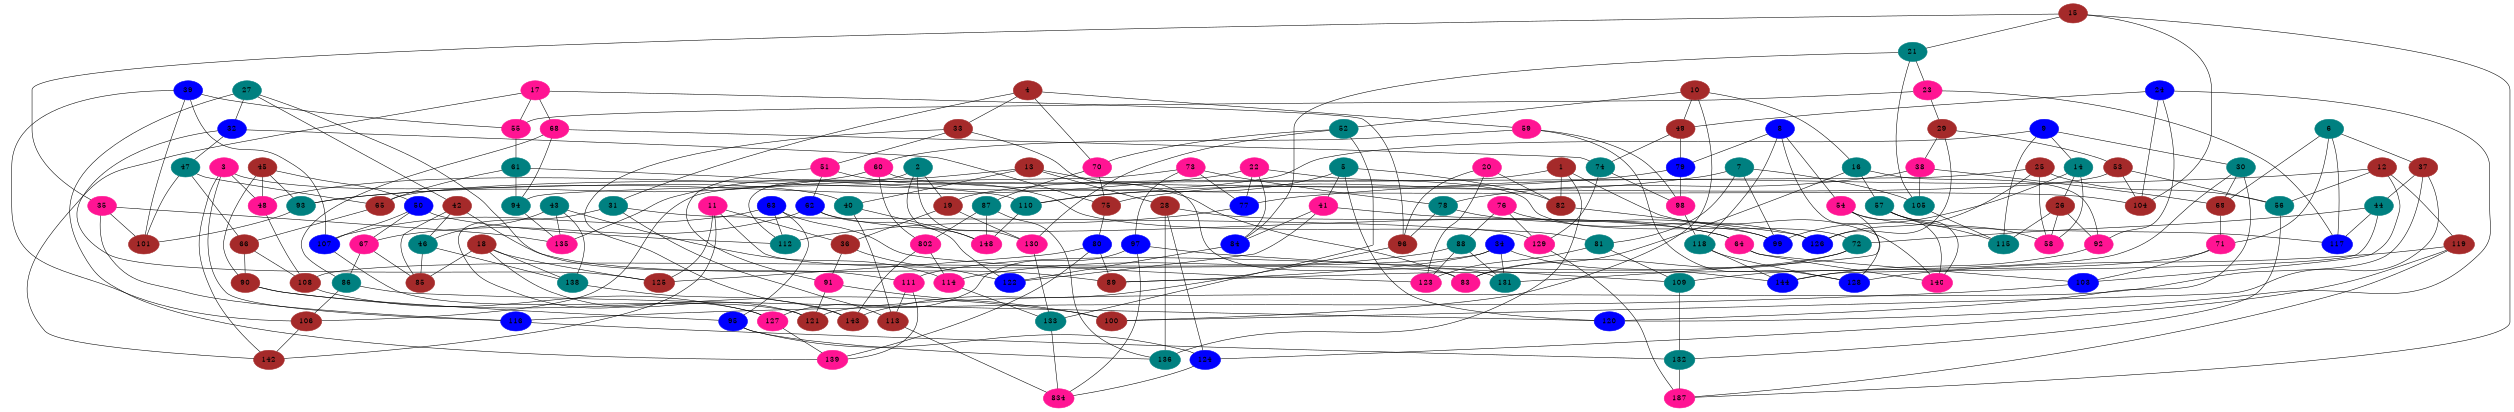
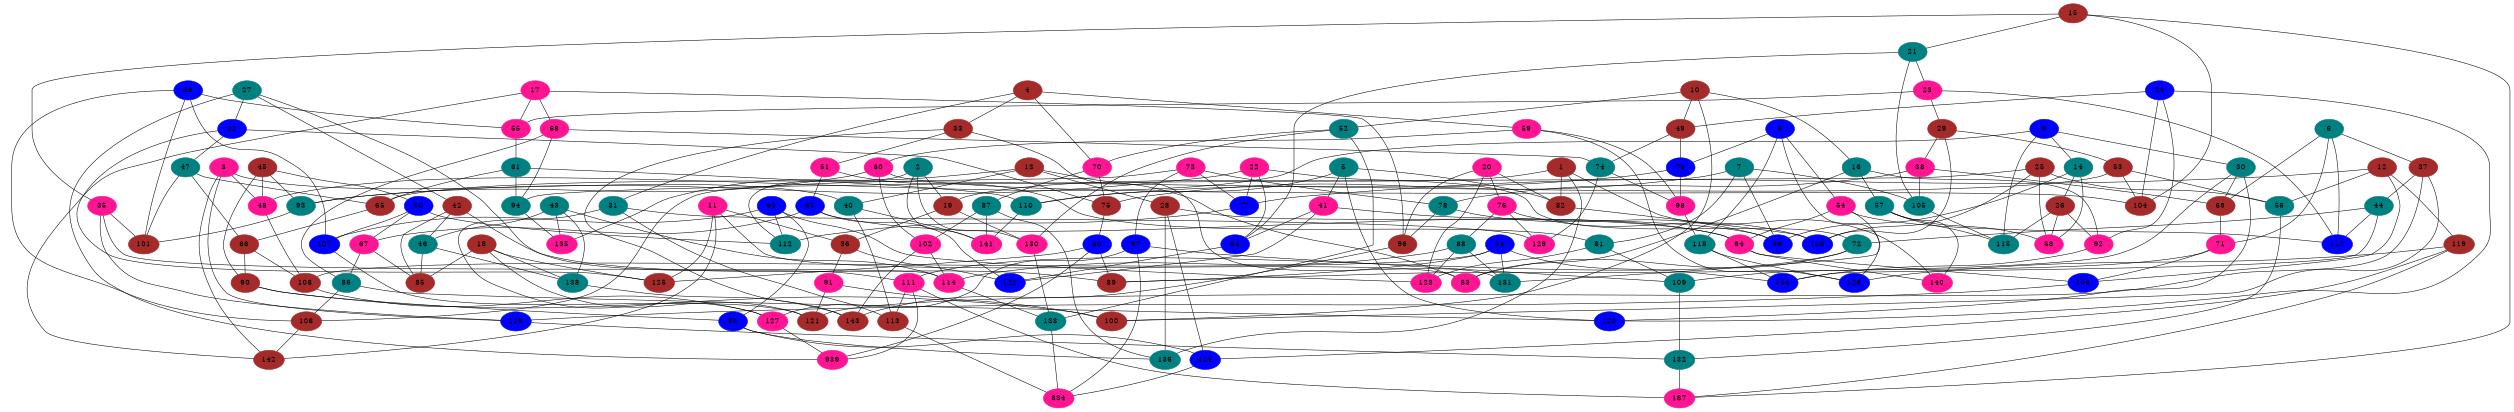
edge "20" -- "76": added
edge "51" -- "91": removed
edge "35" -- "135": now "35" -- "114"
edge "54" -- "140": now "54" -- "64"
node "802": label "802" -> "102"
node "148": label "148" -> "141"
edge "129" -- "187": now "111" -- "187"
node "139": label "139" -> "939"
